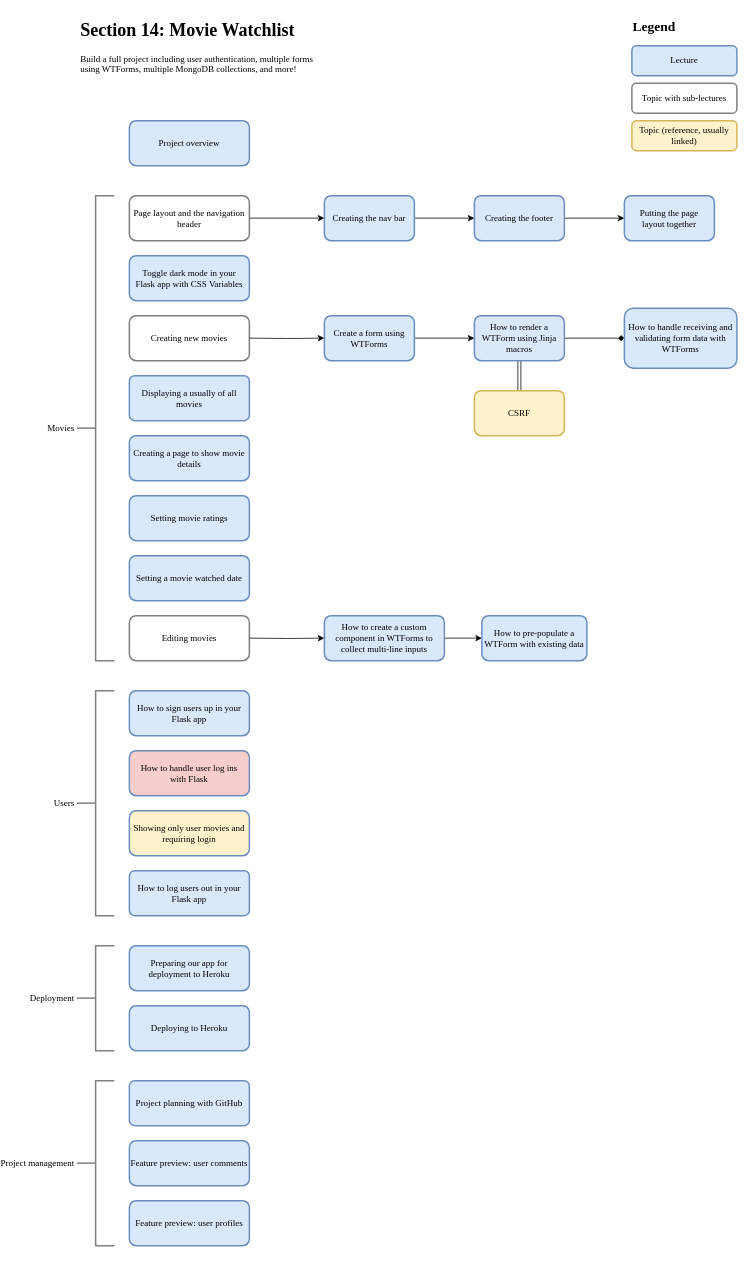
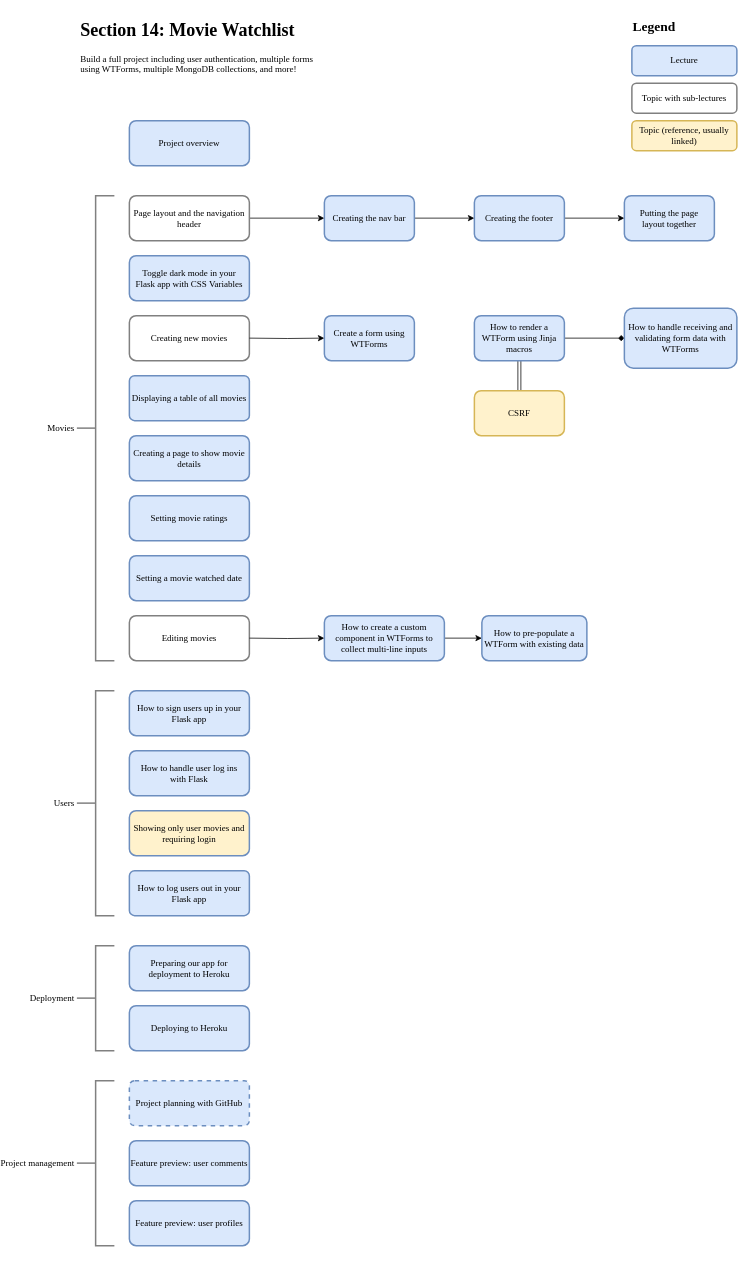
edge "Create a form using WTForms" -> "How to render a WTForm using Jinja macros": removed
node "Displaying a usually of all movies": label "Displaying a usually of all movies" -> "Displaying a table of all movies"
node "How to handle user log ins with Flask": fillcolor #f8cecc -> #dae8fc
node "Project planning with GitHub": style solid -> dashed
